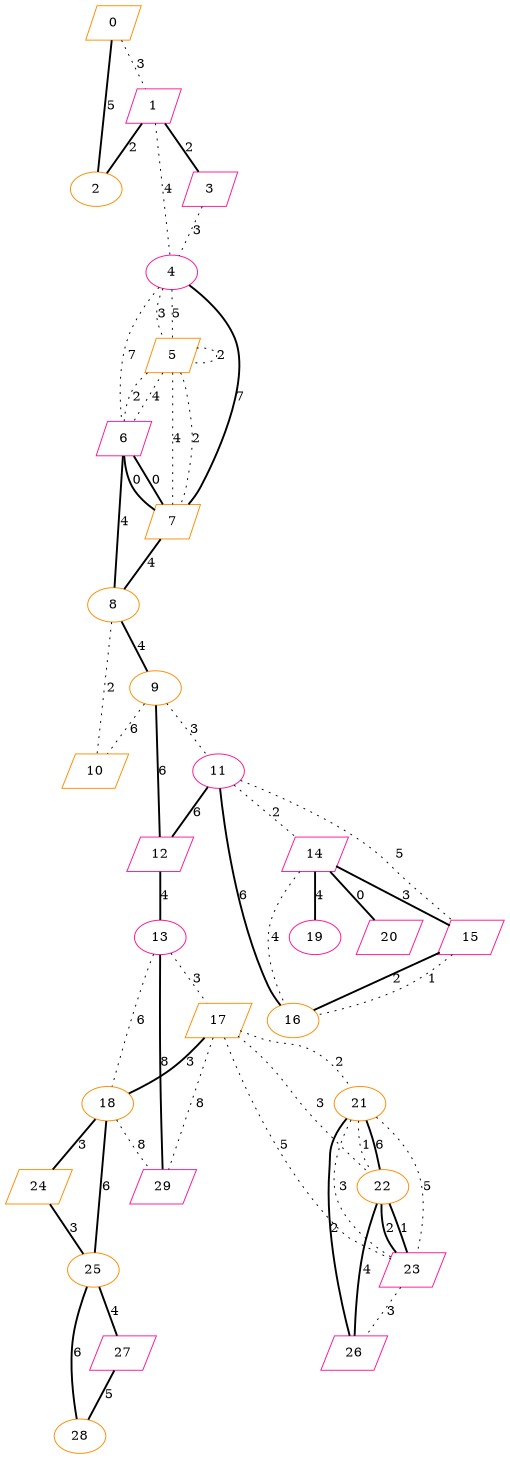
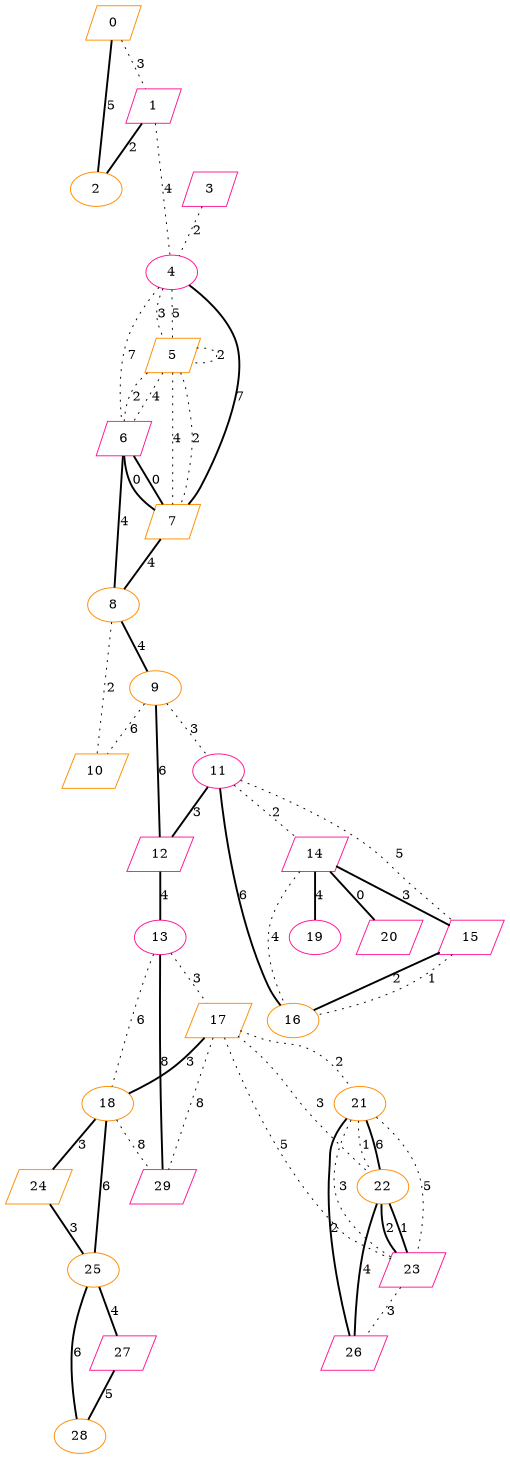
edge "1" -- "3": removed, label "2"
edge "3" -- "4": label "3" -> "2"
edge "11" -- "12": label "6" -> "3"
